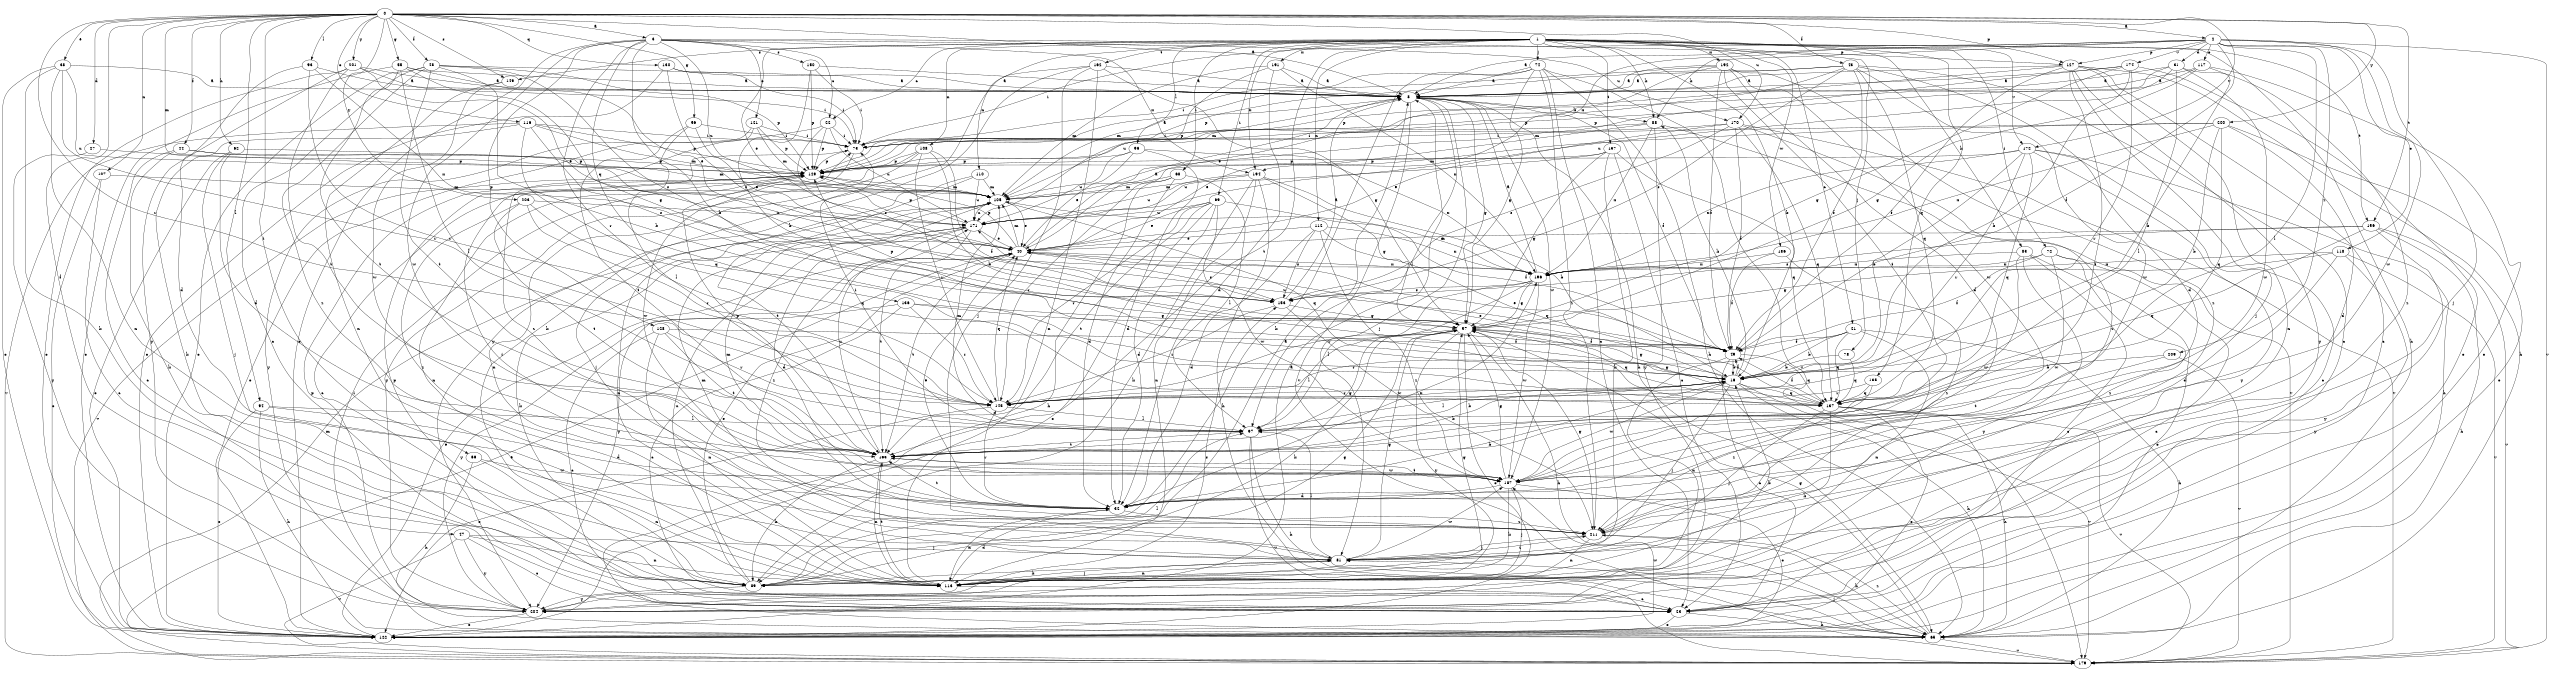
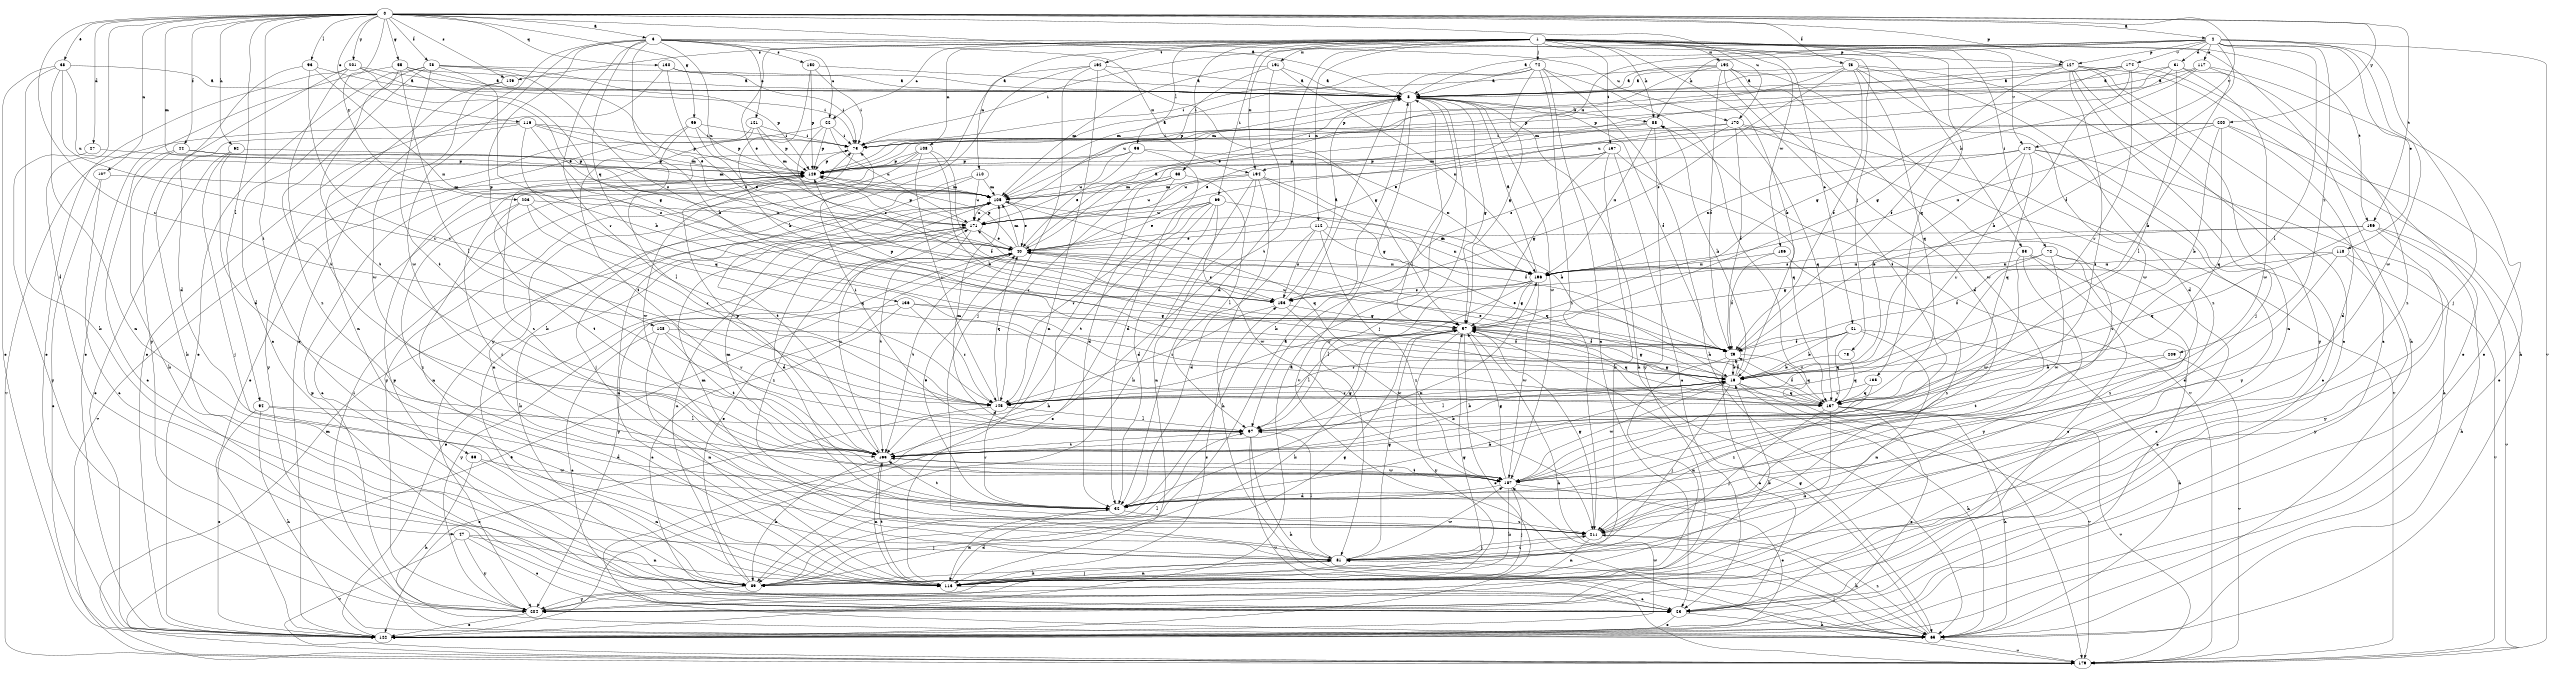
edge "43" -> "129": now "56" -> "129"
edge "88" -> "179": reversed
